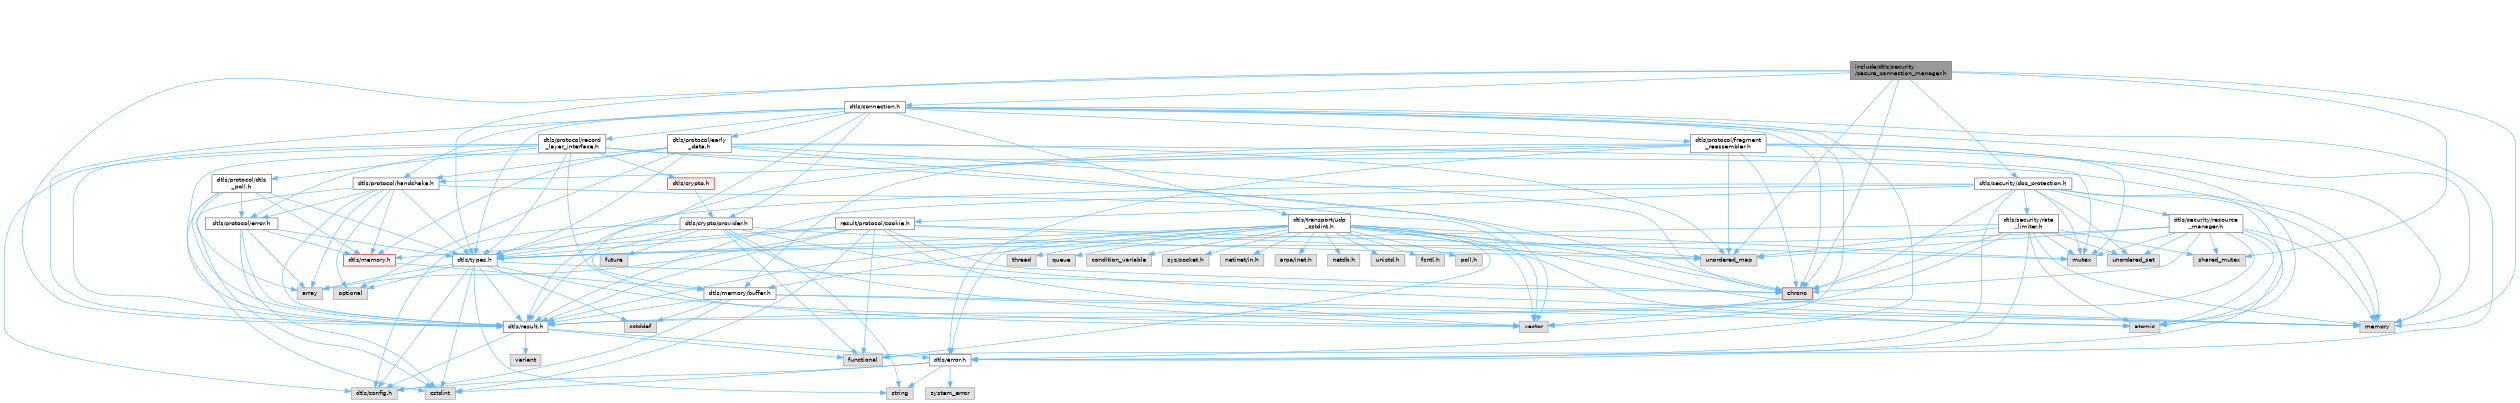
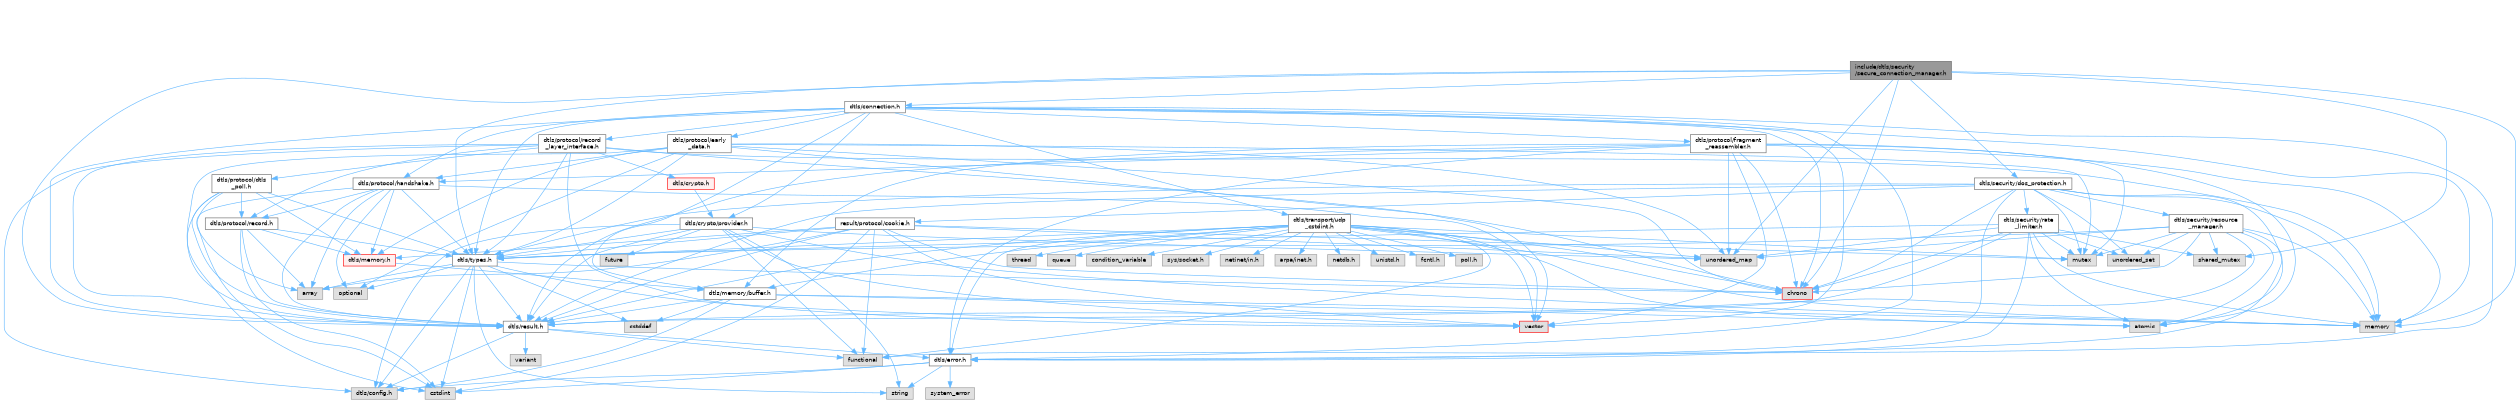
node "dtls/protocol/error.h": label "dtls/protocol/error.h" -> "dtls/protocol/record.h"
edge "chrono" -> "vector": now "dtls/protocol/fragment _reassembler.h" -> "vector"
node "vector": color grey60 -> red
